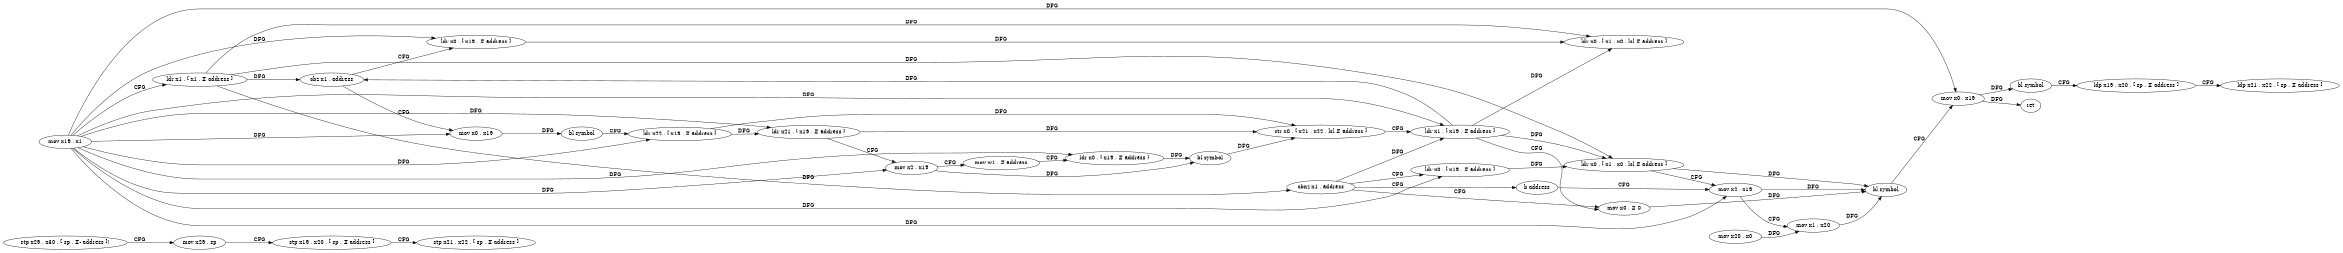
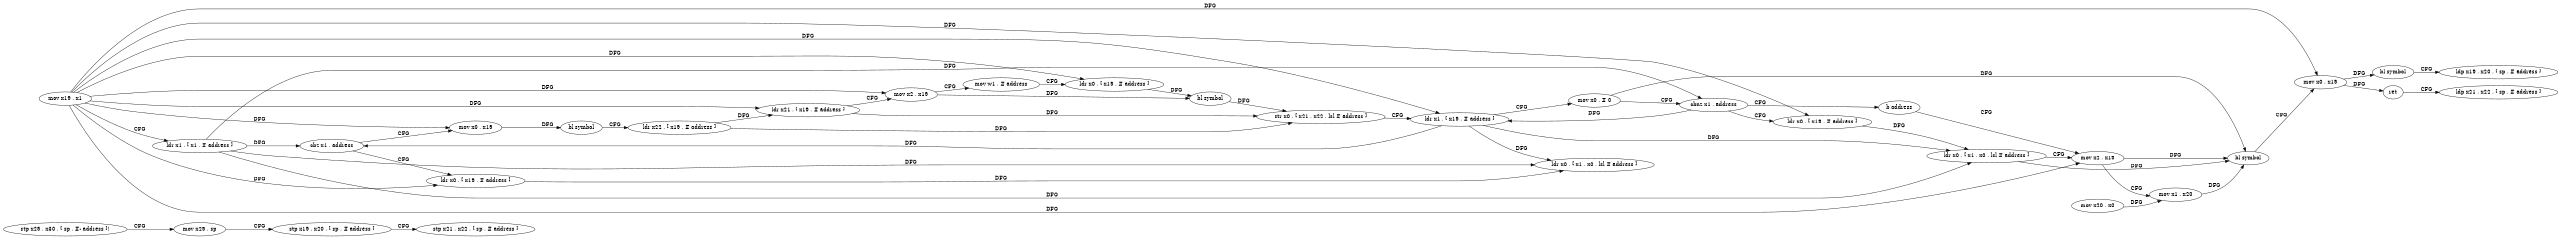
edge "ldp x19 , x20 , [ sp , # address ]" -> "ldp x21 , x22 , [ sp , # address ]": now "ret" -> "ldp x21 , x22 , [ sp , # address ]"
edge "mov x19 , x1" -> "ldr x22 , [ x19 , # address ]": removed, label "DFG"
edge "cbnz x1 , address" -> "mov x0 , # 0": reversed
